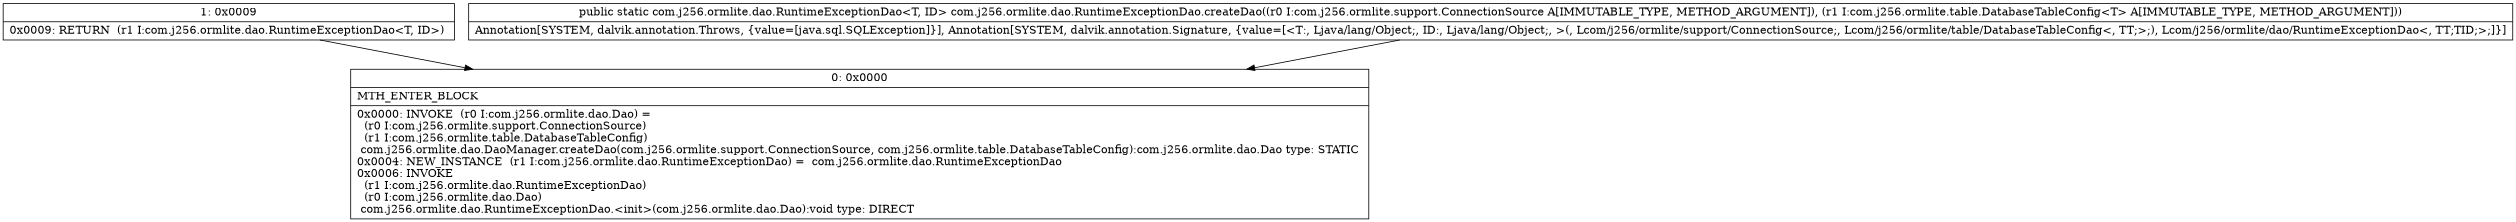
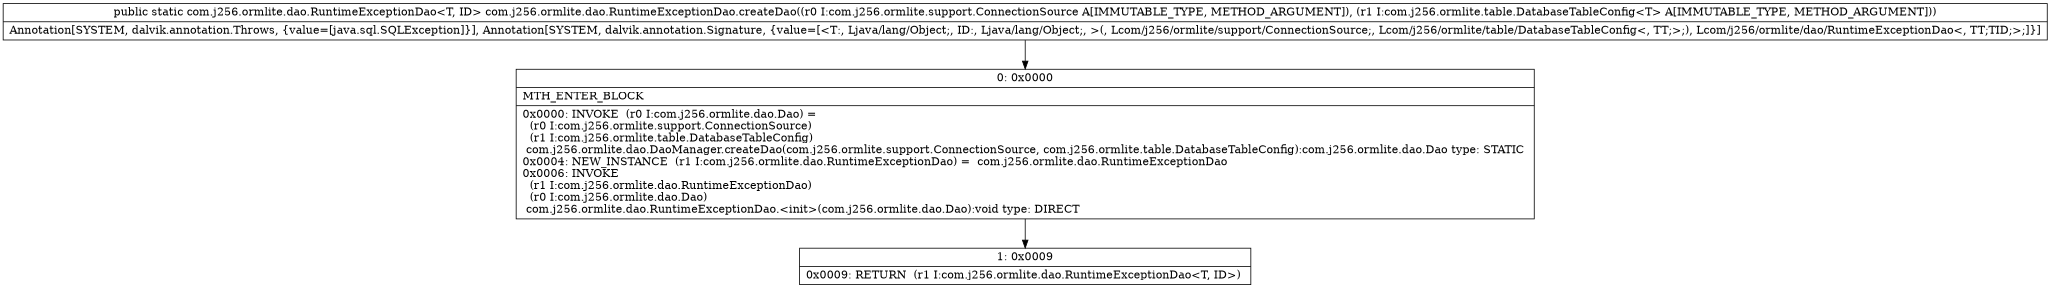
edge "1: 0x0009" -> "0: 0x0000": reversed
